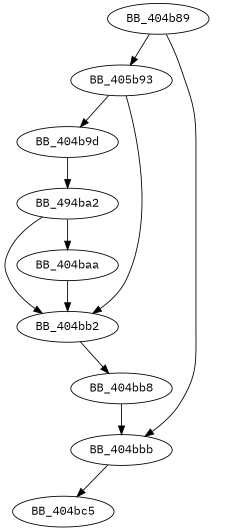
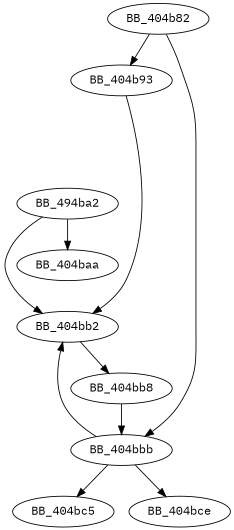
node "BB_404b89": label "BB_404b89" -> "BB_404b82"
node "BB_405b93": label "BB_405b93" -> "BB_404b93"
node "BB_404b9d": removed
edge "BB_404baa" -> "BB_404bb2": now "BB_404bbb" -> "BB_404bb2"
node "BB_404bce": added
